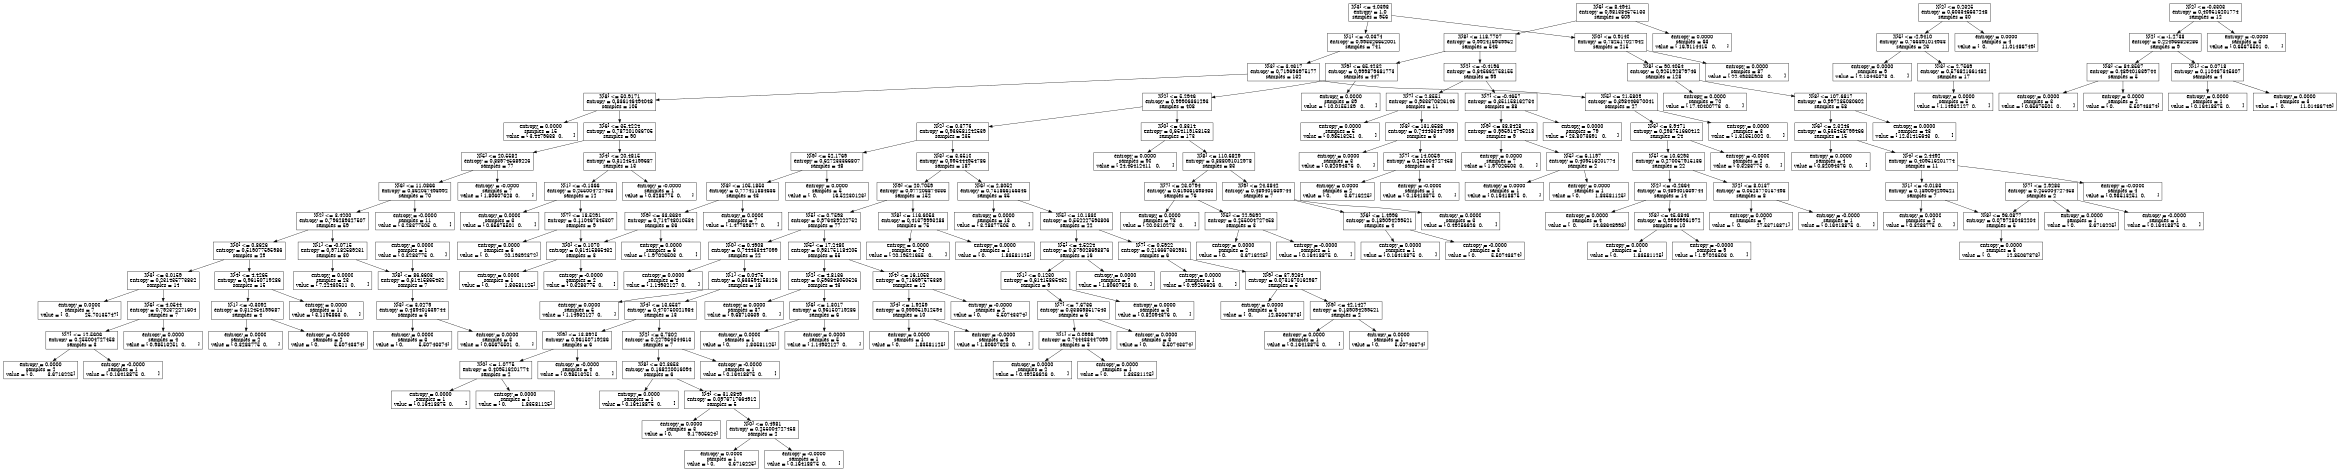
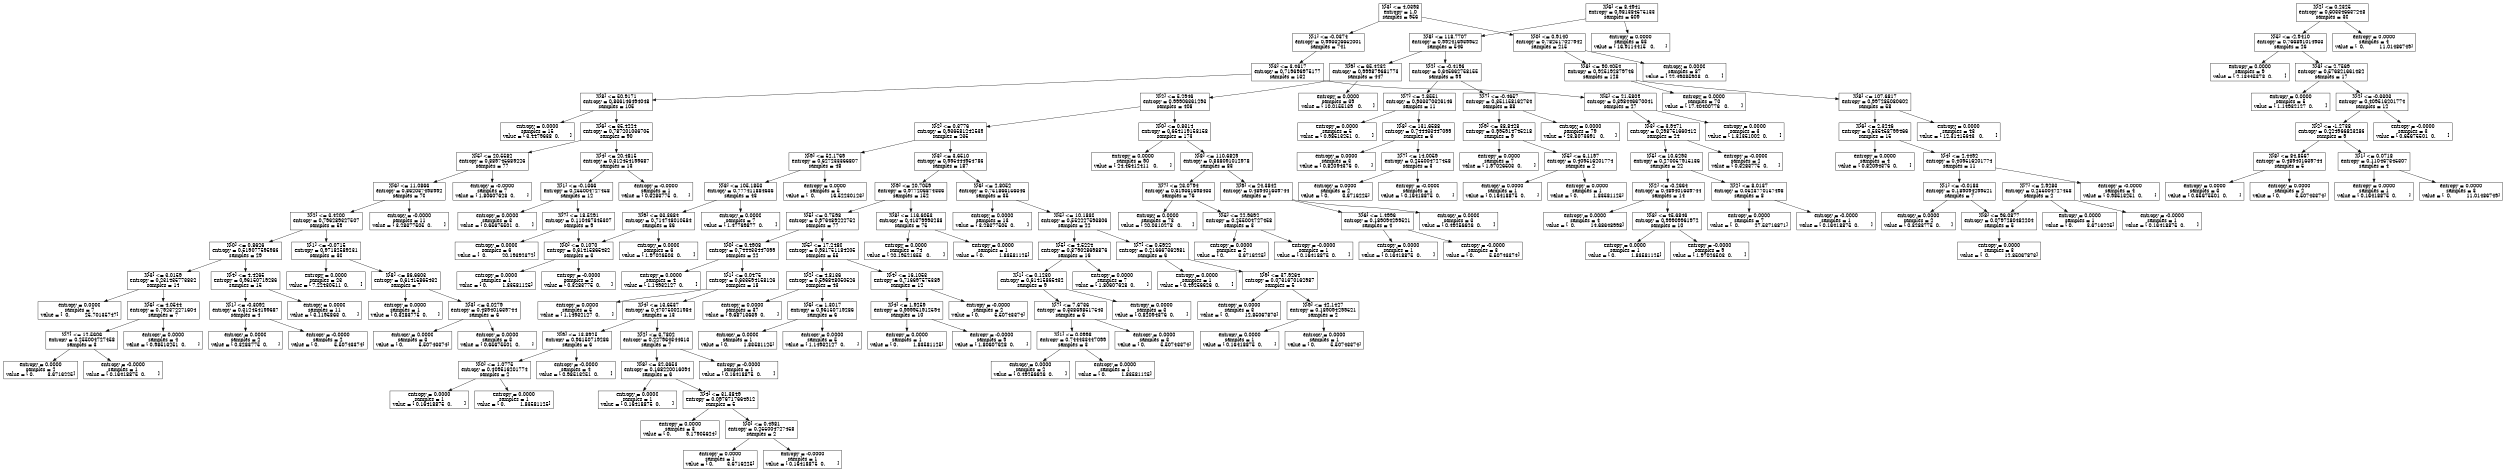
edge "X[3] <= 2.7569 entropy = 0.576821661482 samples = 17" -> "X[2] <= -0.3303 entropy = 0.409516201774 samples = 12": added
edge "entropy = 0.0000 samples = 1 value = [ 0.3283775  0.       ]" -> "X[8] <= 86.6603 entropy = 0.61415865432 samples = 7": reversed
